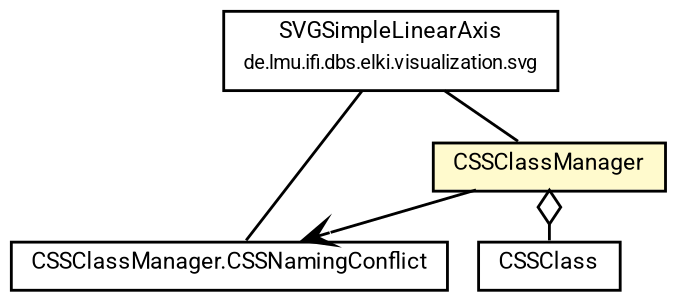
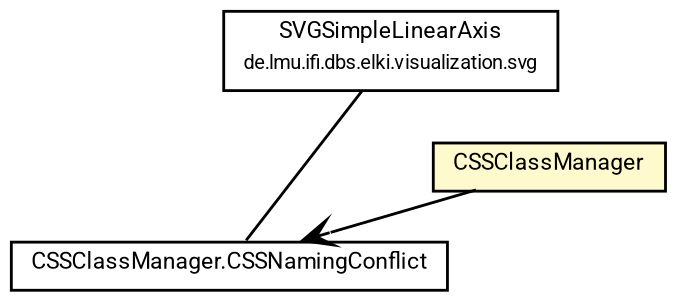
edge "SVGSimpleLinearAxis" -- "CSSClassManager": removed
node "CSSClass": removed
